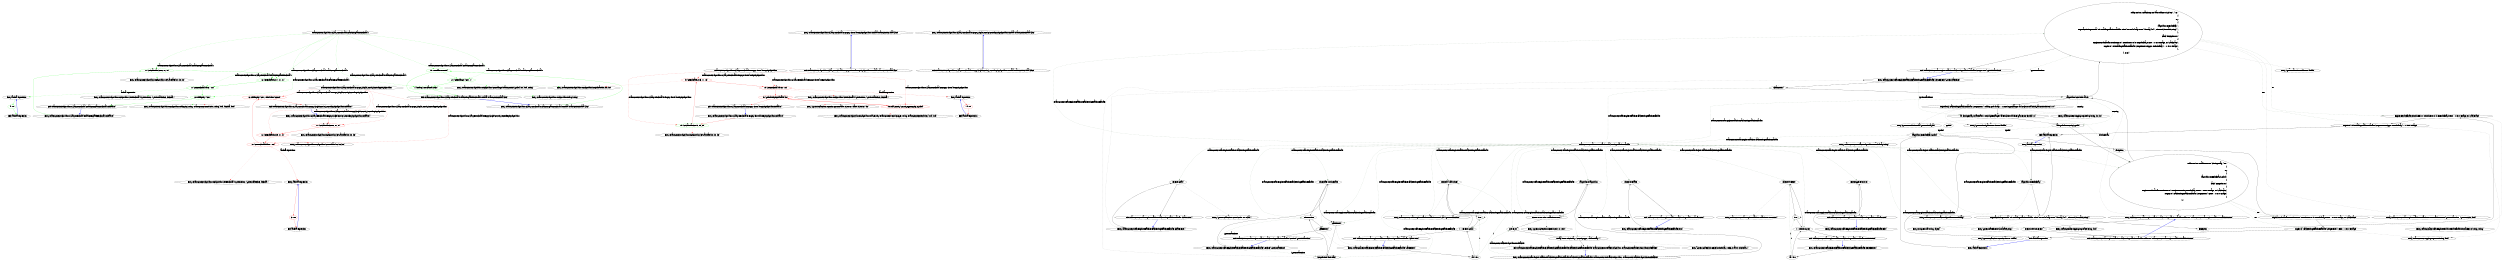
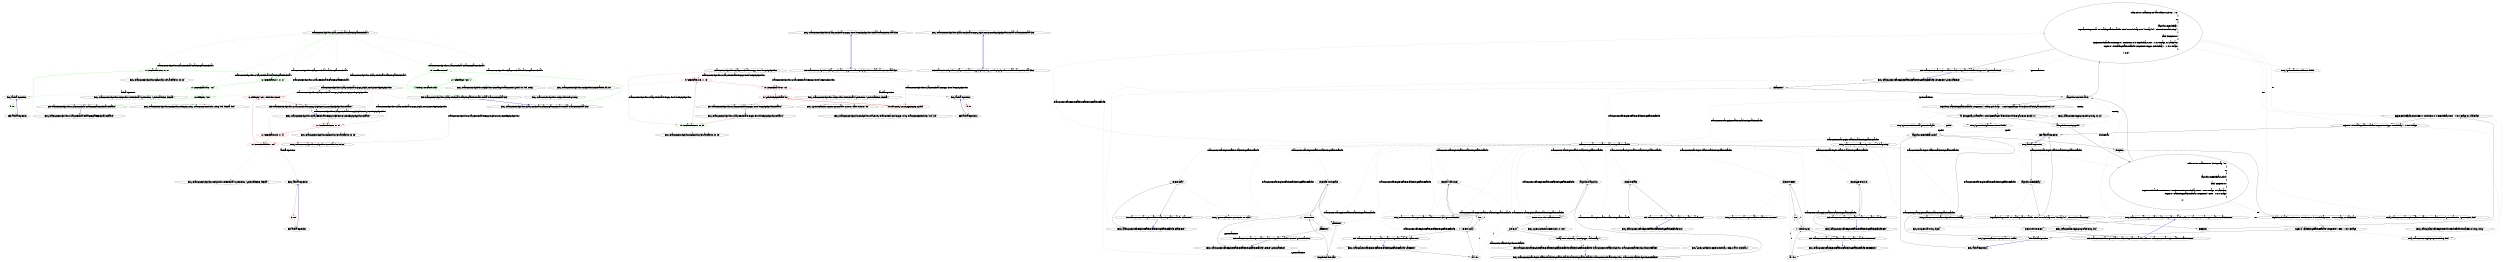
edge "_algorithm.OnEndOfDay(symbol)" -> "QuantConnect.Lean.Event.RealTime.BacktestingRealTimeHandler": reversed
node "Entry System.DateTime.ToShortDateString()": removed
